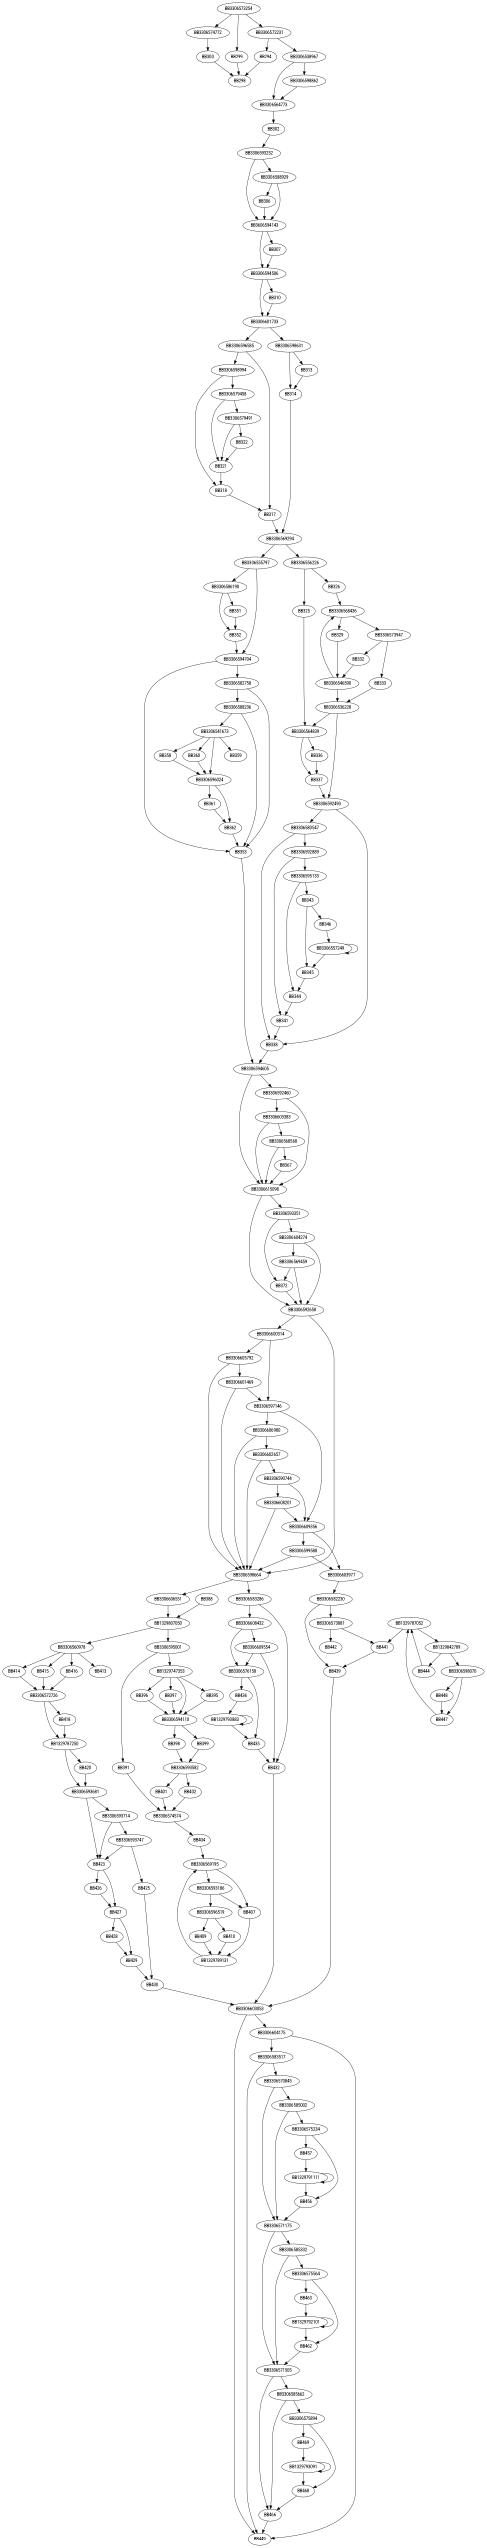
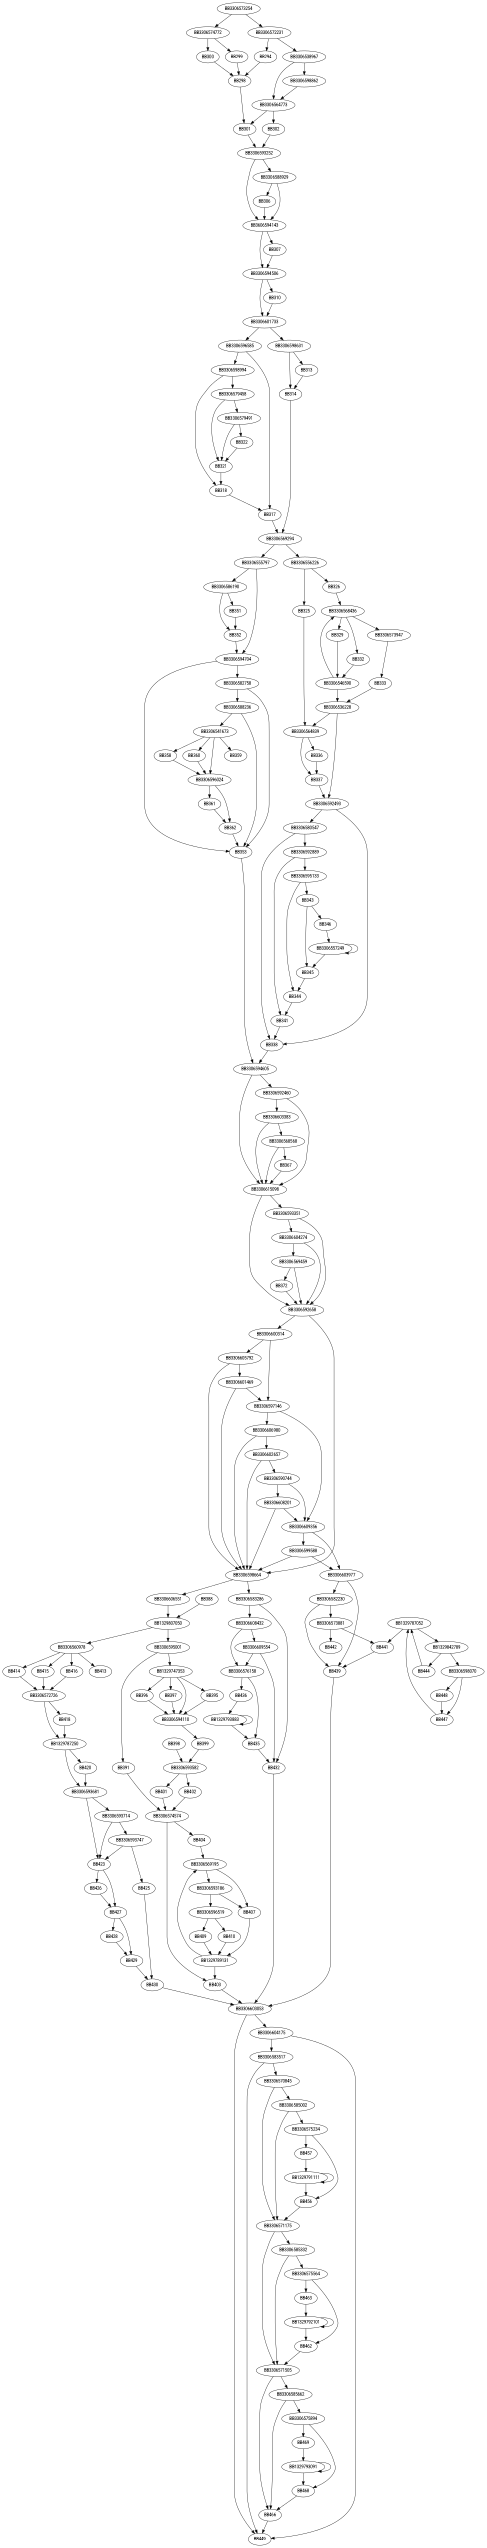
edge "BB3306573254" -> "BB299": now "BB3306574772" -> "BB299"
node "BB301": added
edge "BB3306573947" -> "BB332": now "BB3306568436" -> "BB332"
edge "BB3306593351" -> "BB372": now "BB3306593351" -> "BB3306592658"
edge "BB3306603977" -> "BB439": added
edge "BB3306594110" -> "BB398": removed
node "BB403": added
